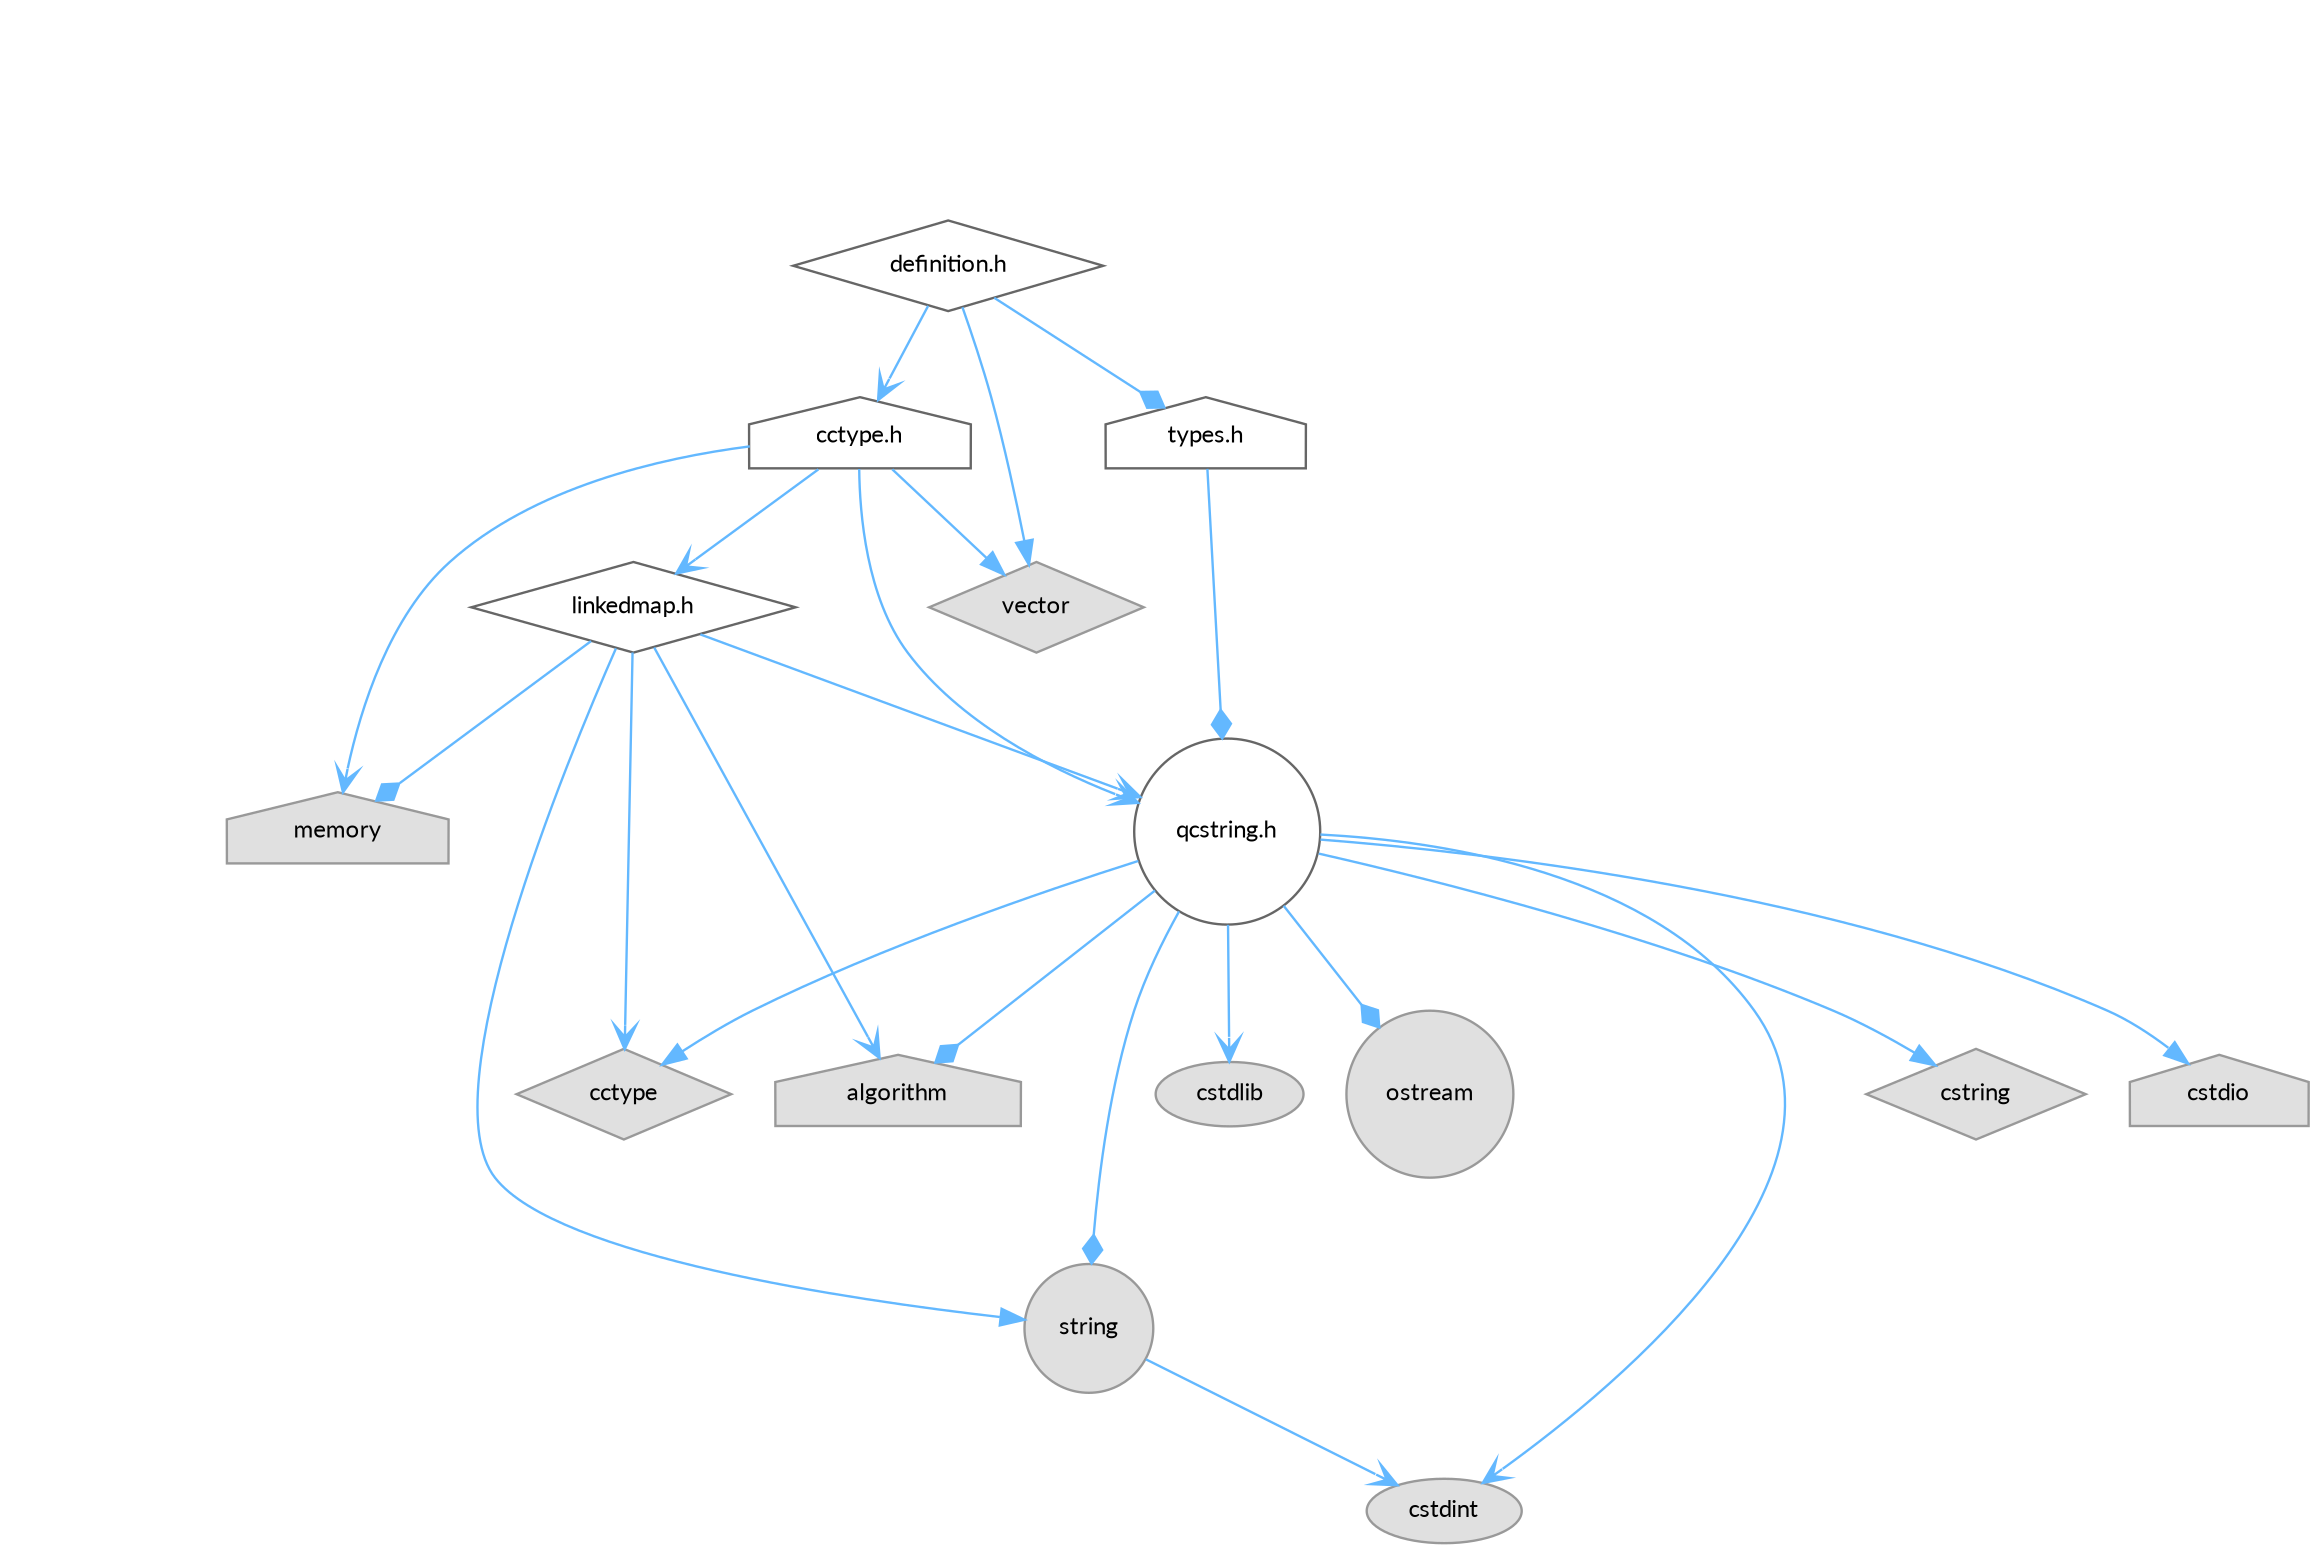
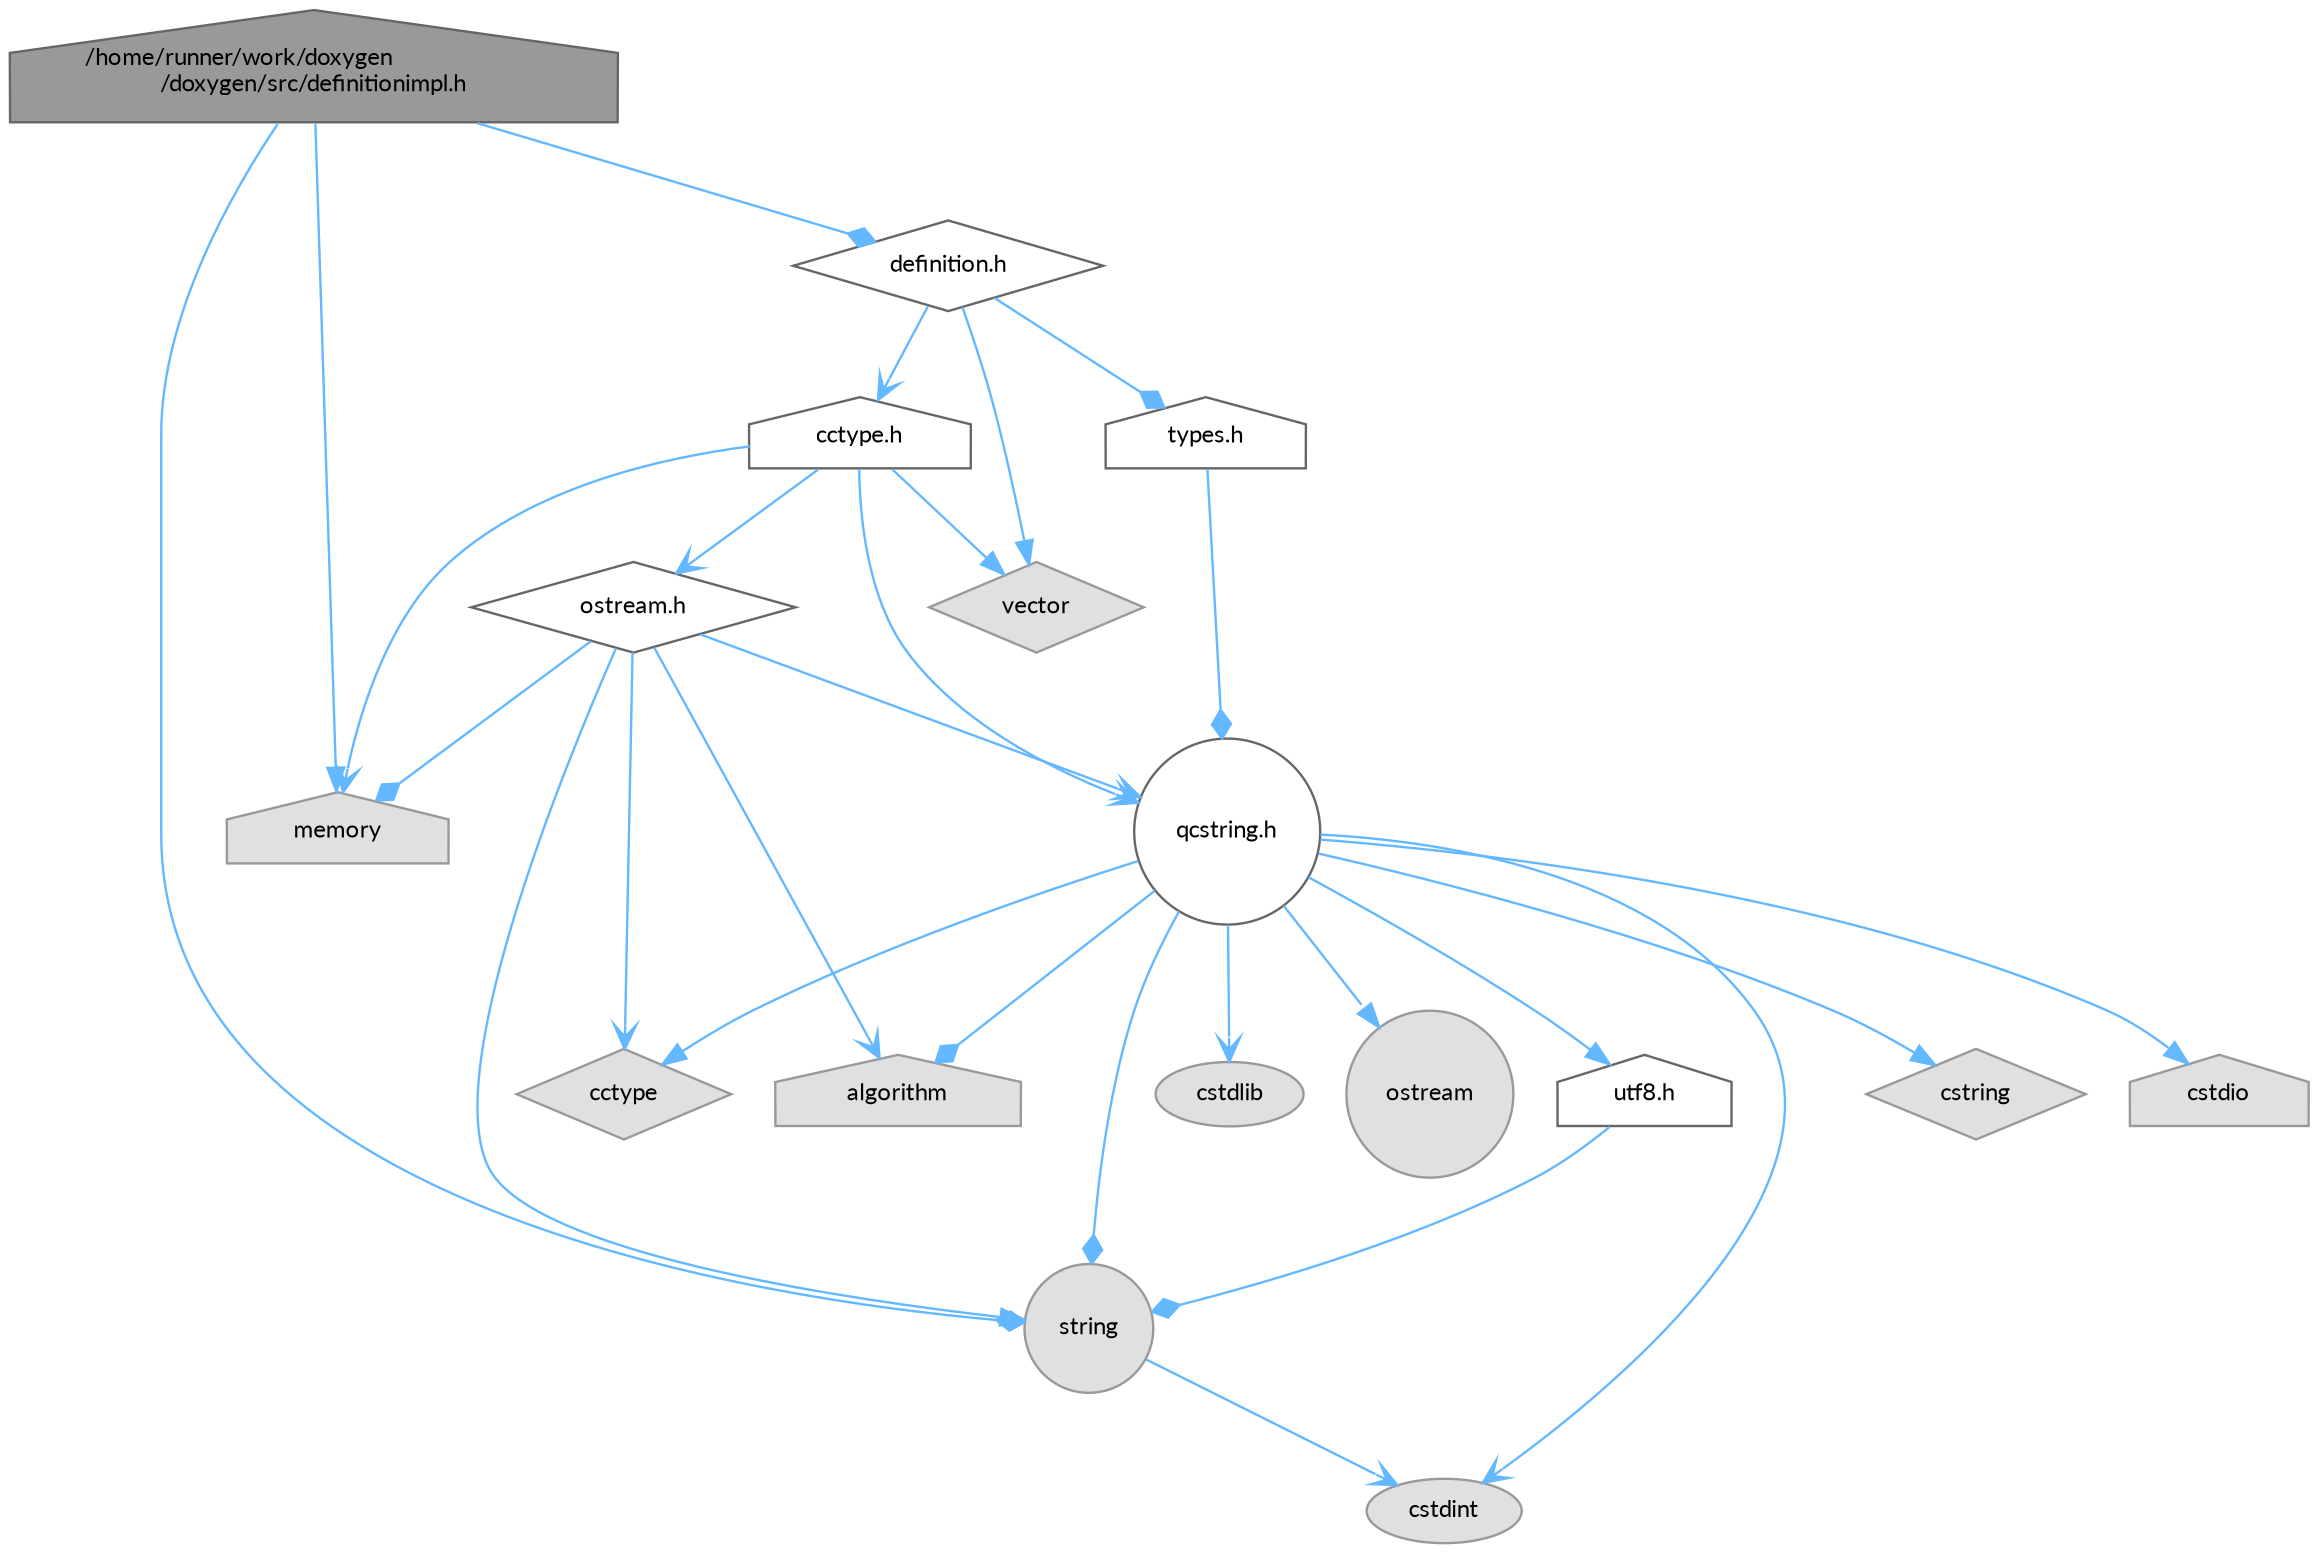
node "/home/runner/work/doxygen /doxygen/src/definitionimpl.h": added
node "linkedmap.h": label "linkedmap.h" -> "ostream.h"
edge "qcstring.h" -> "ostream": arrowhead diamond -> normal
node "utf8.h": added
